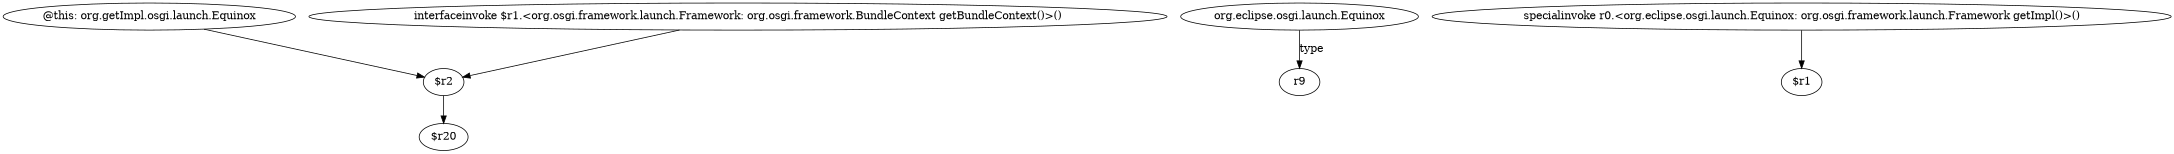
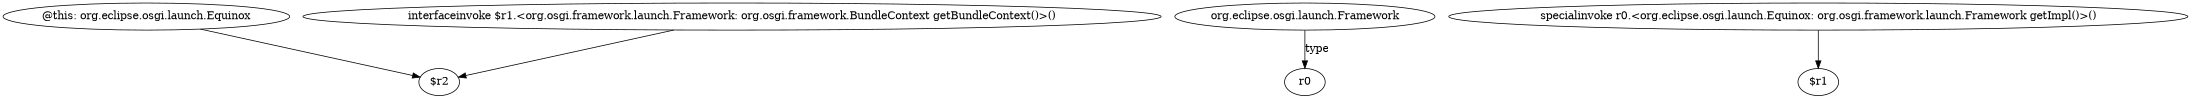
node "@this: org.getImpl.osgi.launch.Equinox": label "@this: org.getImpl.osgi.launch.Equinox" -> "@this: org.eclipse.osgi.launch.Equinox"
node "org.eclipse.osgi.launch.Equinox": label "org.eclipse.osgi.launch.Equinox" -> "org.eclipse.osgi.launch.Framework"
node "r9": label "r9" -> "r0"
node "$r20": removed
